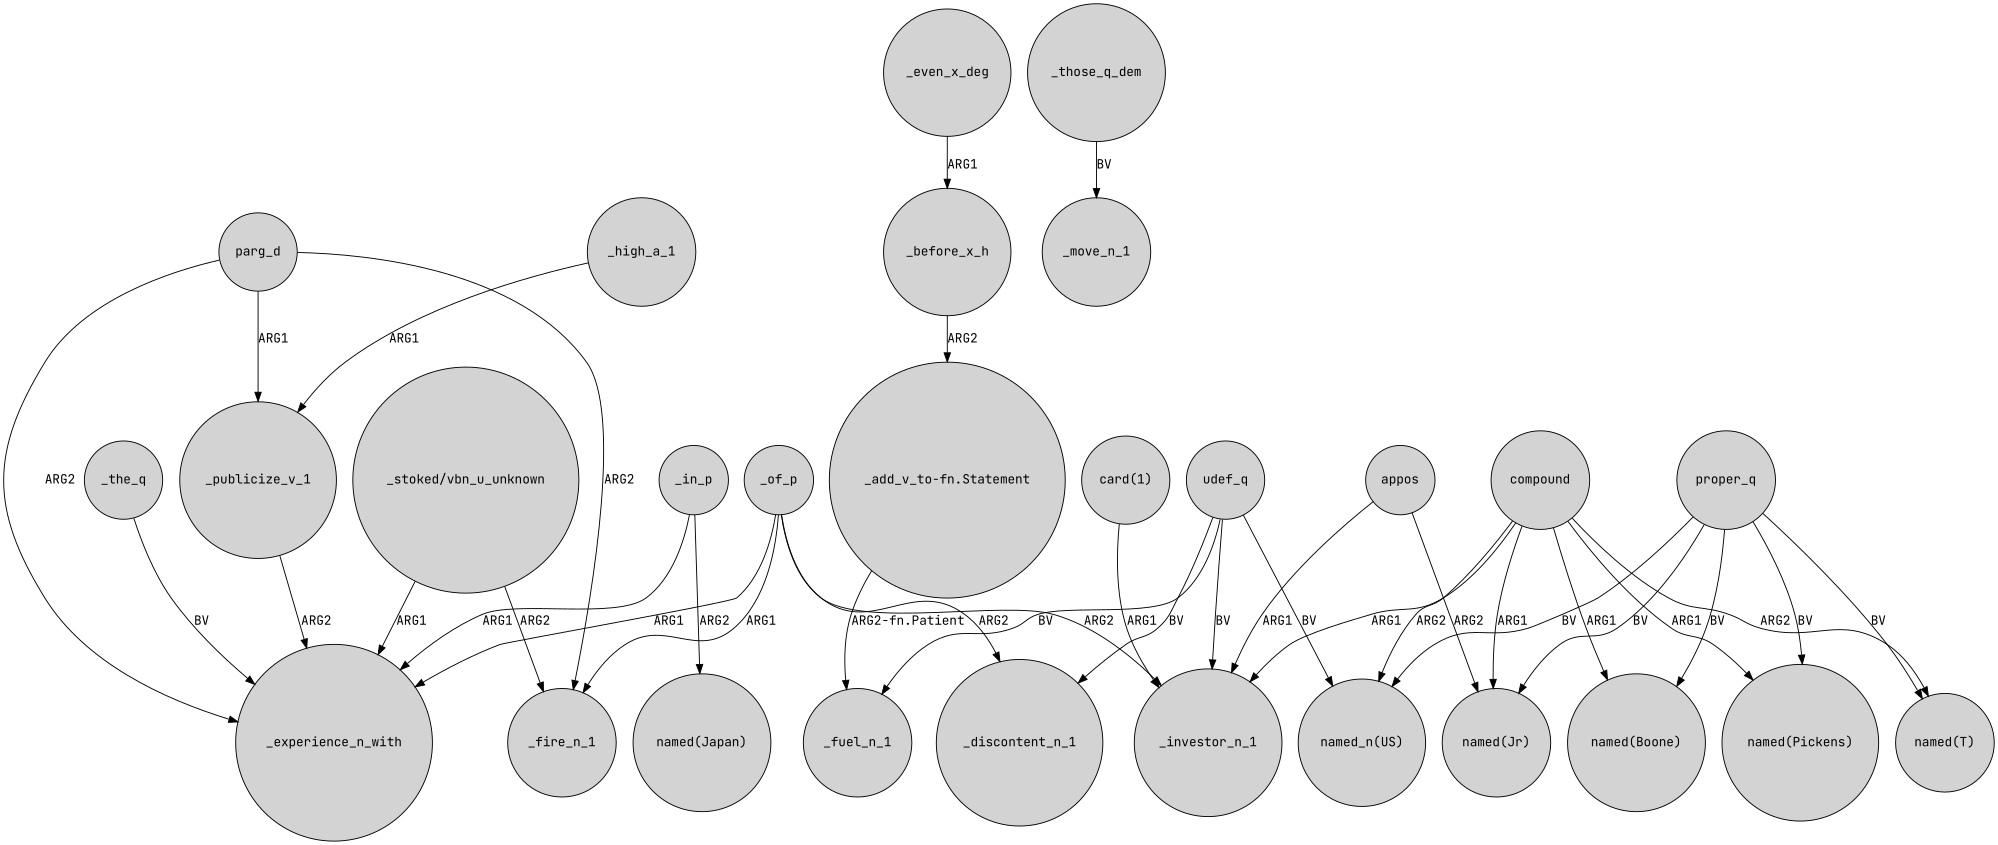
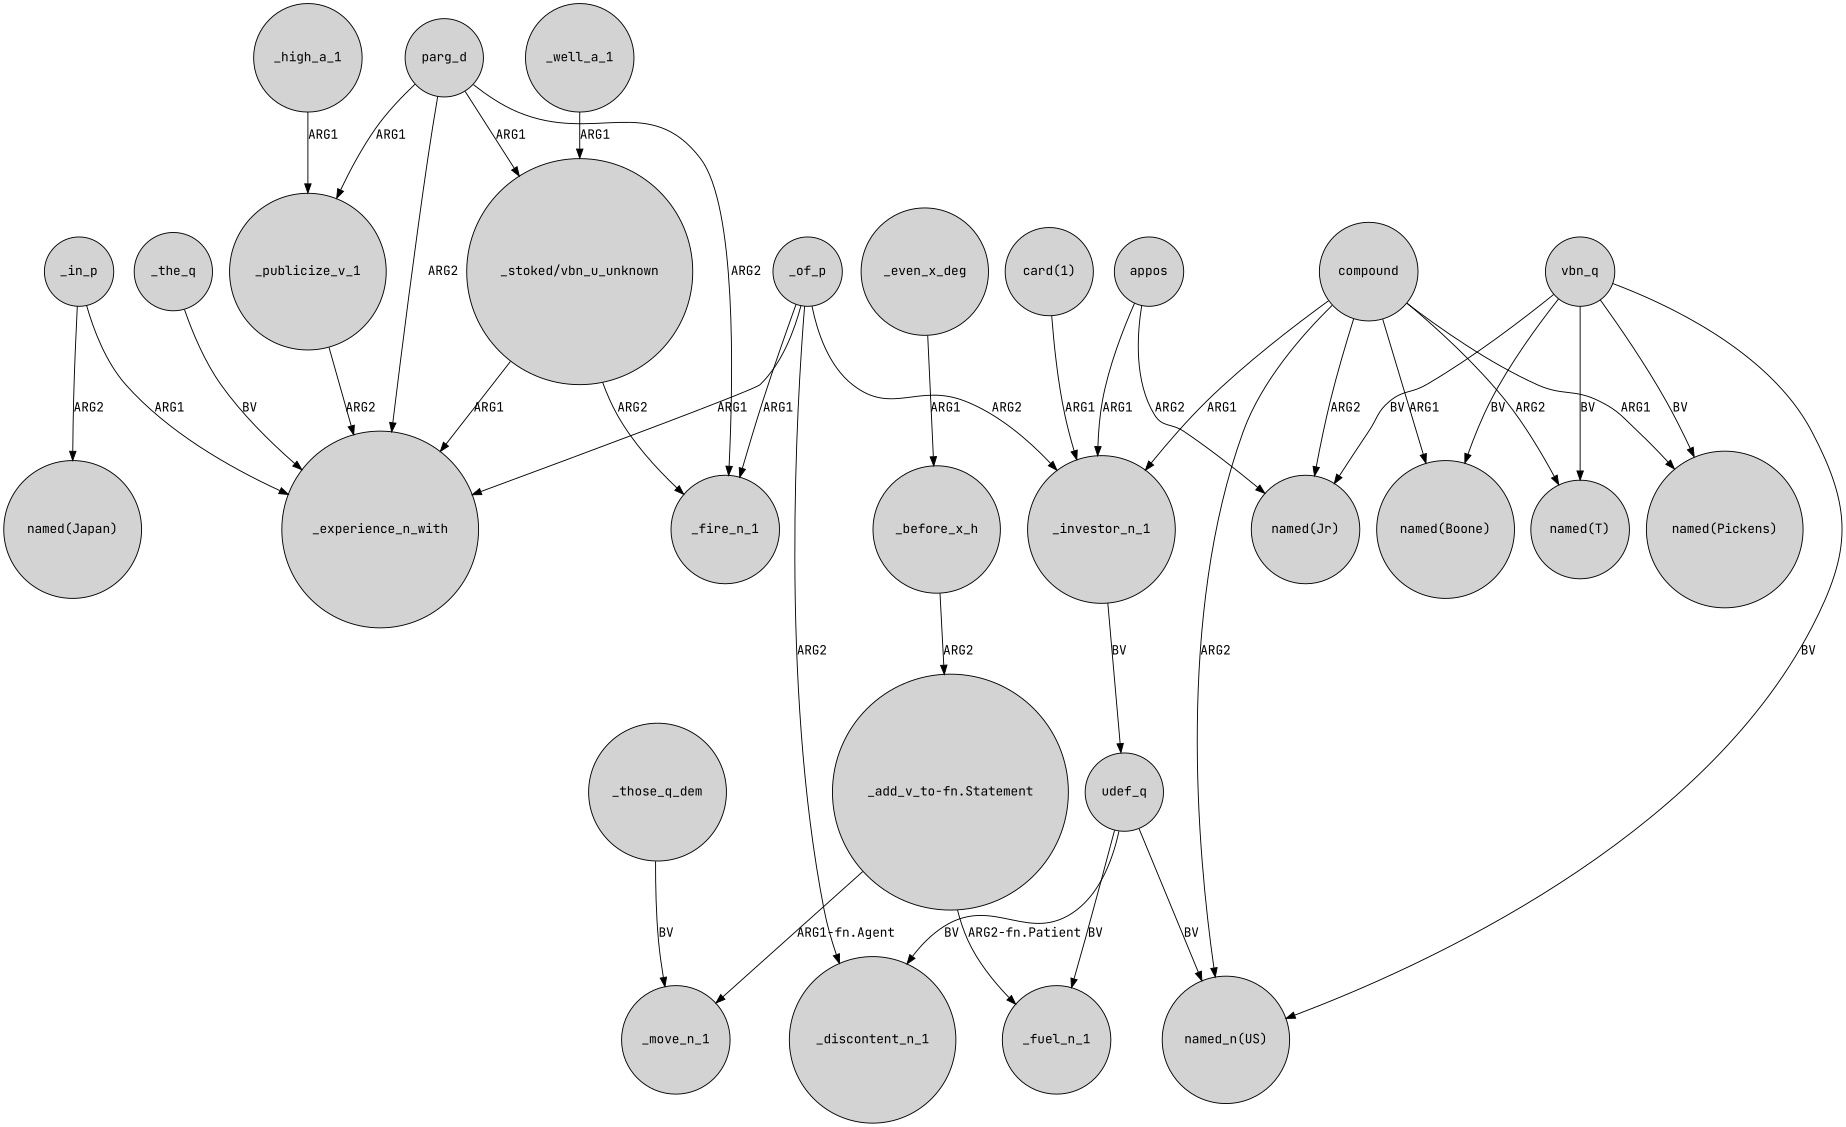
node "_well_a_1": added
edge "parg_d" -> "_stoked/vbn_u_unknown": added, label "ARG1"
node "proper_q": label "proper_q" -> "vbn_q"
edge "udef_q" -> "_investor_n_1": reversed
edge "compound" -> "named(Jr)": label "ARG1" -> "ARG2"
edge "_add_v_to-fn.Statement" -> "_move_n_1": added, label "ARG1-fn.Agent"
